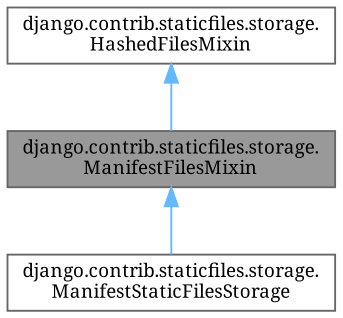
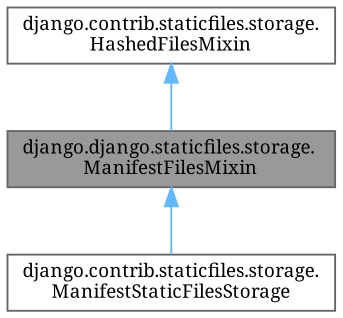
node "django.contrib.staticfiles.storage. ManifestFilesMixin": label "django.contrib.staticfiles.storage. ManifestFilesMixin" -> "django.django.staticfiles.storage. ManifestFilesMixin"
